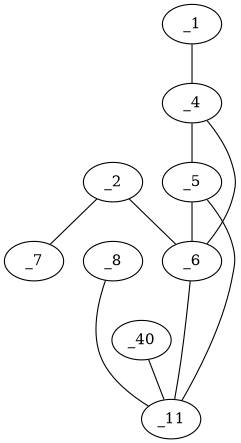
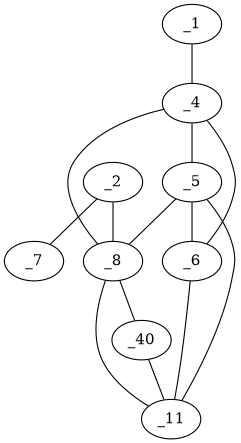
edge "_4" -- "_8": added
edge "_2" -- "_6": now "_2" -- "_8"
edge "_5" -- "_8": added
edge "_8" -- "_40": added
